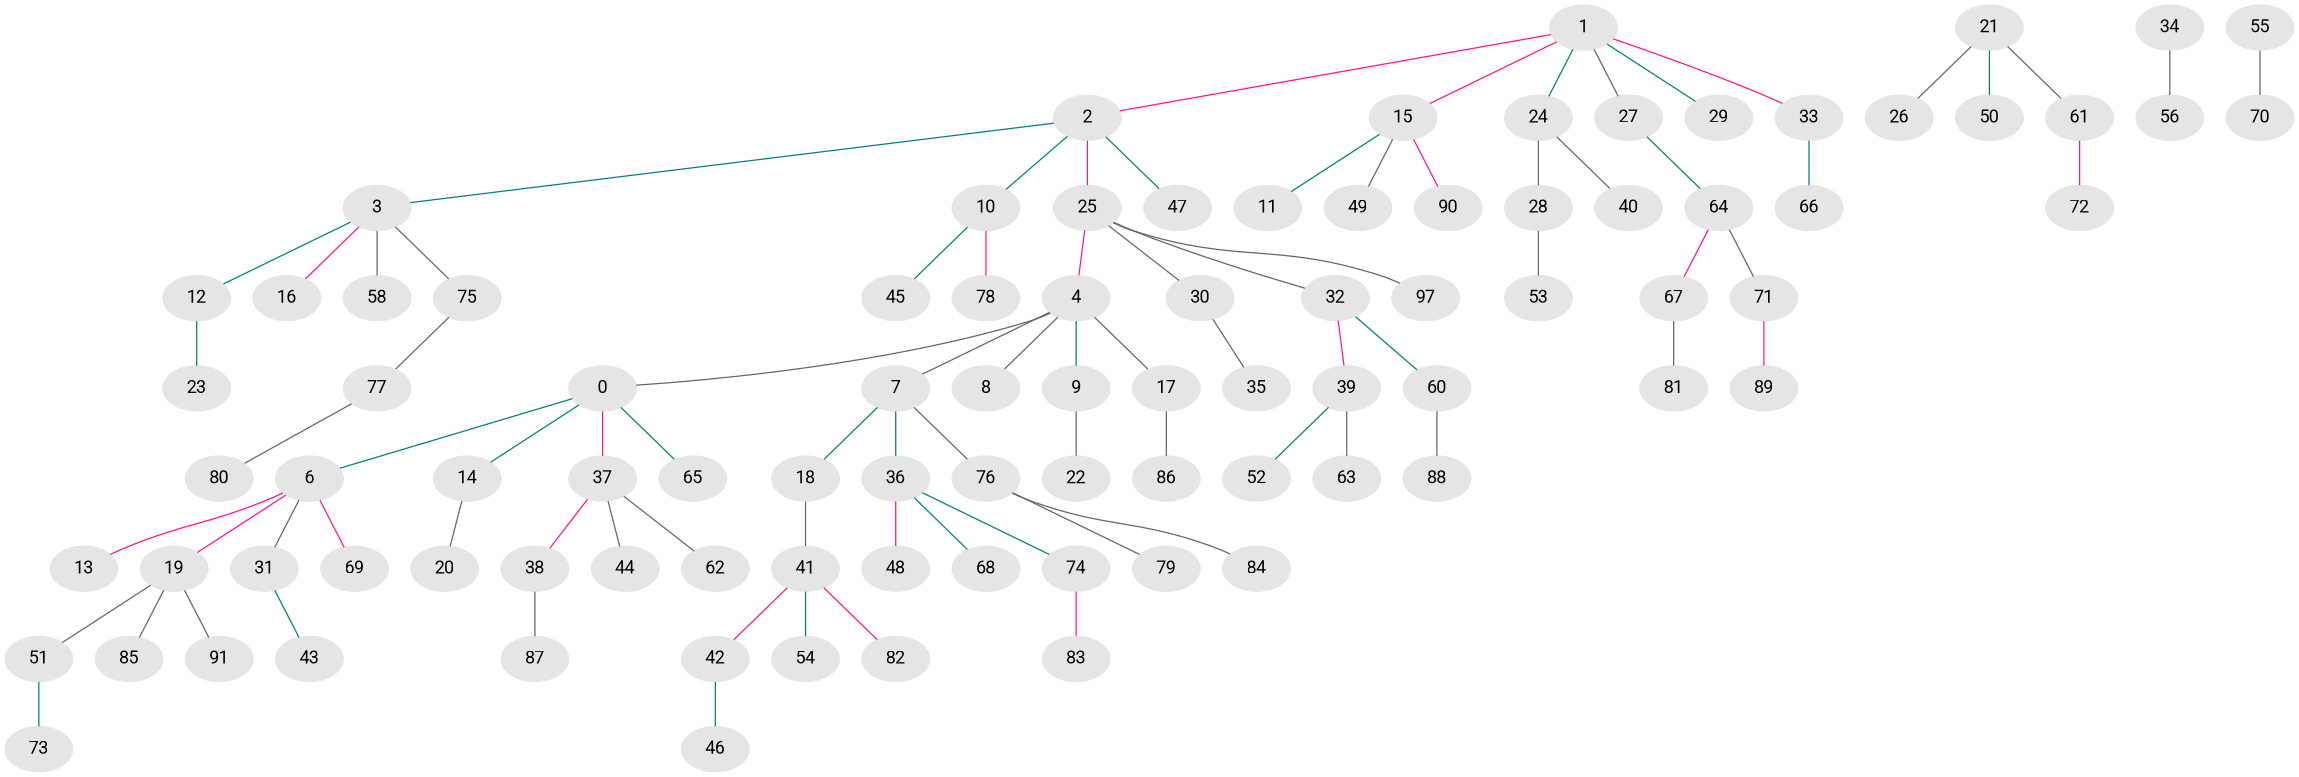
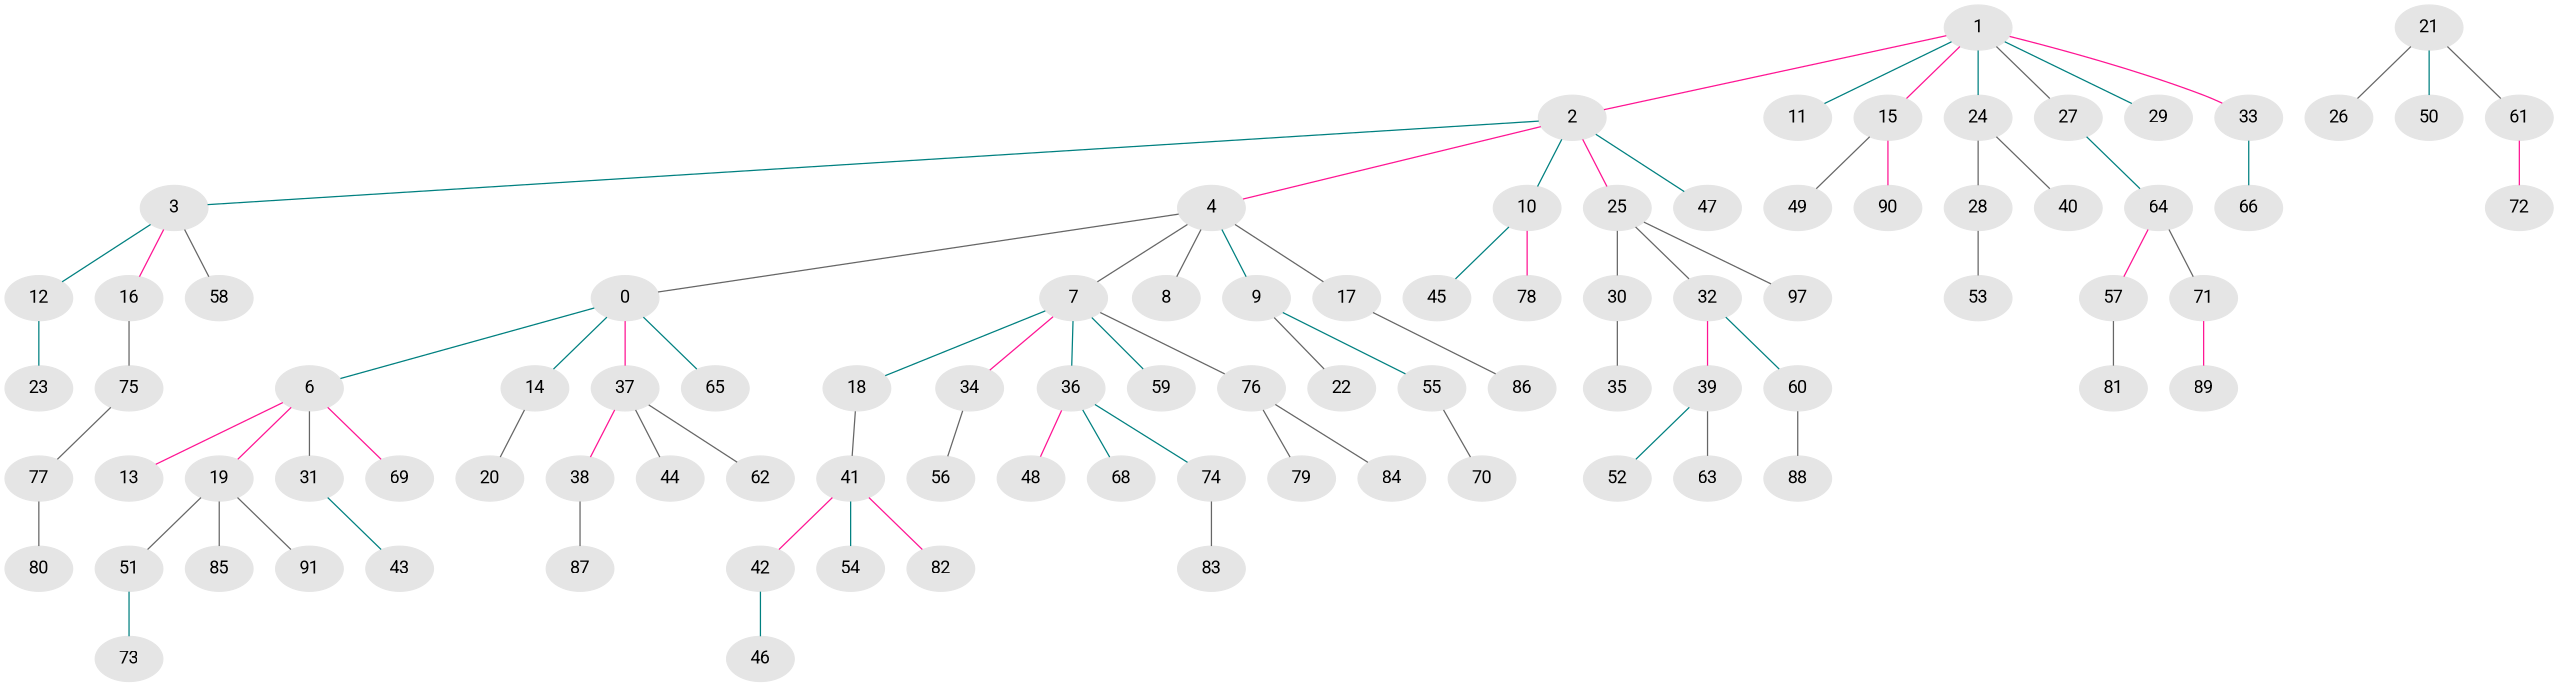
edge "15" -- "11": now "1" -- "11"
edge "3" -- "75": now "16" -- "75"
edge "25" -- "4": now "2" -- "4"
node "67": label "67" -> "57"
edge "7" -- "34": added
edge "9" -- "55": added
node "59": added
edge "74" -- "83": color deeppink -> gray40
